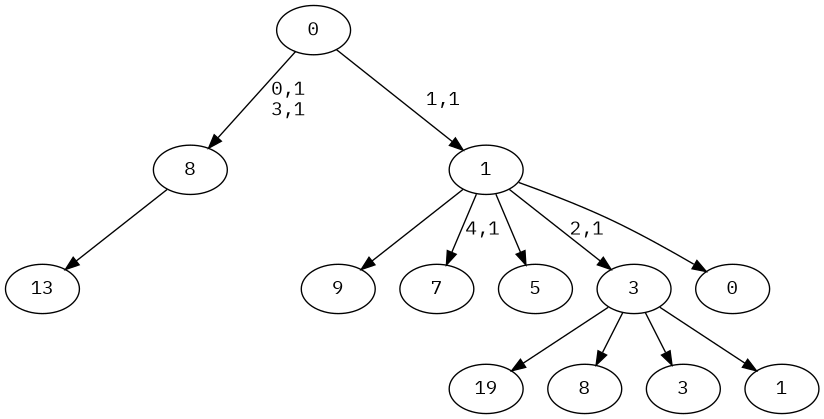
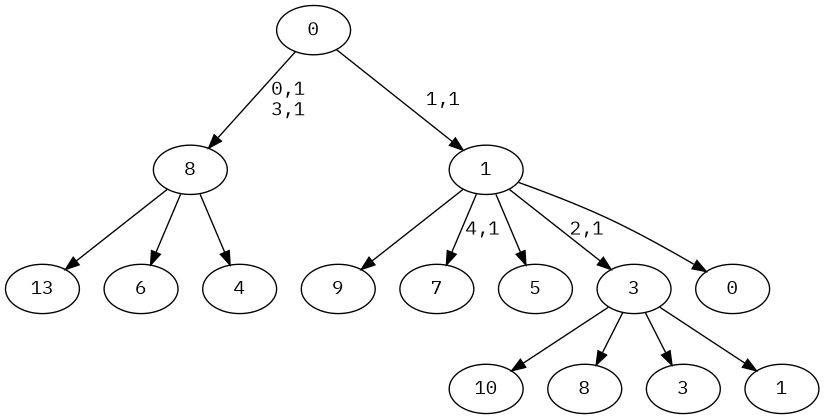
node "6": added
node "4": added
node "19": label "19" -> "10"
